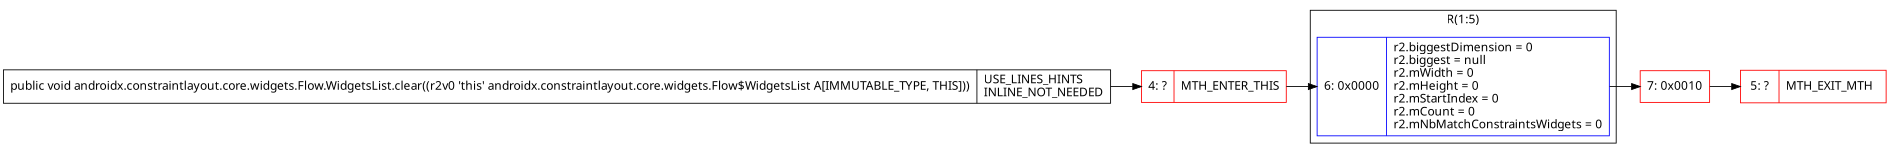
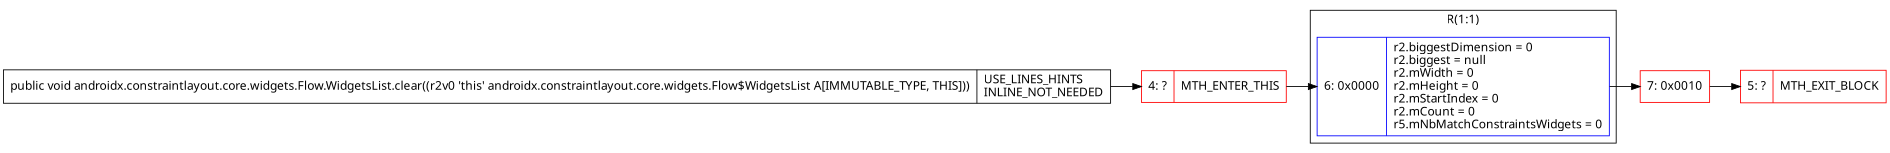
cluster "R(1:5)": label "R(1:5)" -> "R(1:1)"
node "5: ?": text "MTH_EXIT_MTH" -> "MTH_EXIT_BLOCK"
node "6: 0x0000": text "r2.mNbMatchConstraintsWidgets = 0" -> "r5.mNbMatchConstraintsWidgets = 0"
